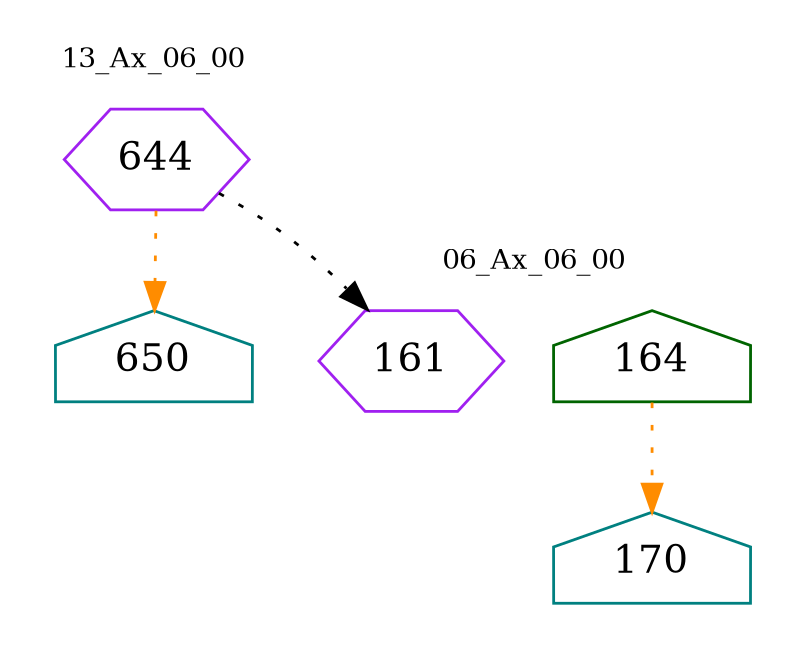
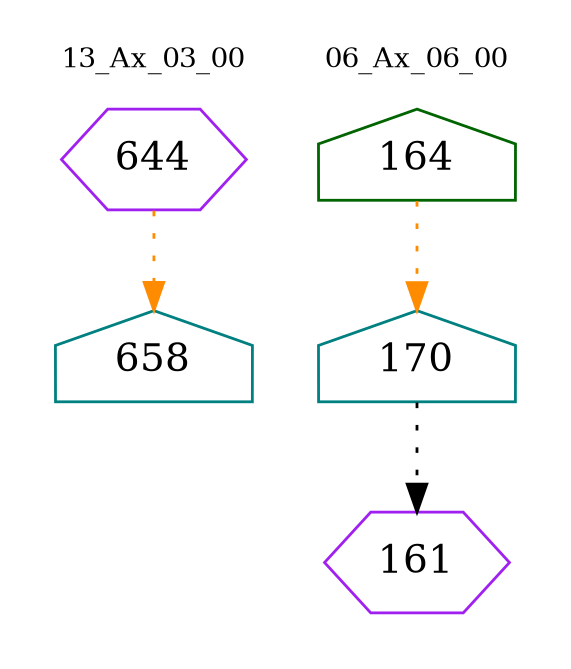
cluster "13_Ax_06_00": label "13_Ax_06_00" -> "13_Ax_03_00"
edge "644" -> "161": now "170" -> "161"
node "650": label "650" -> "658"
